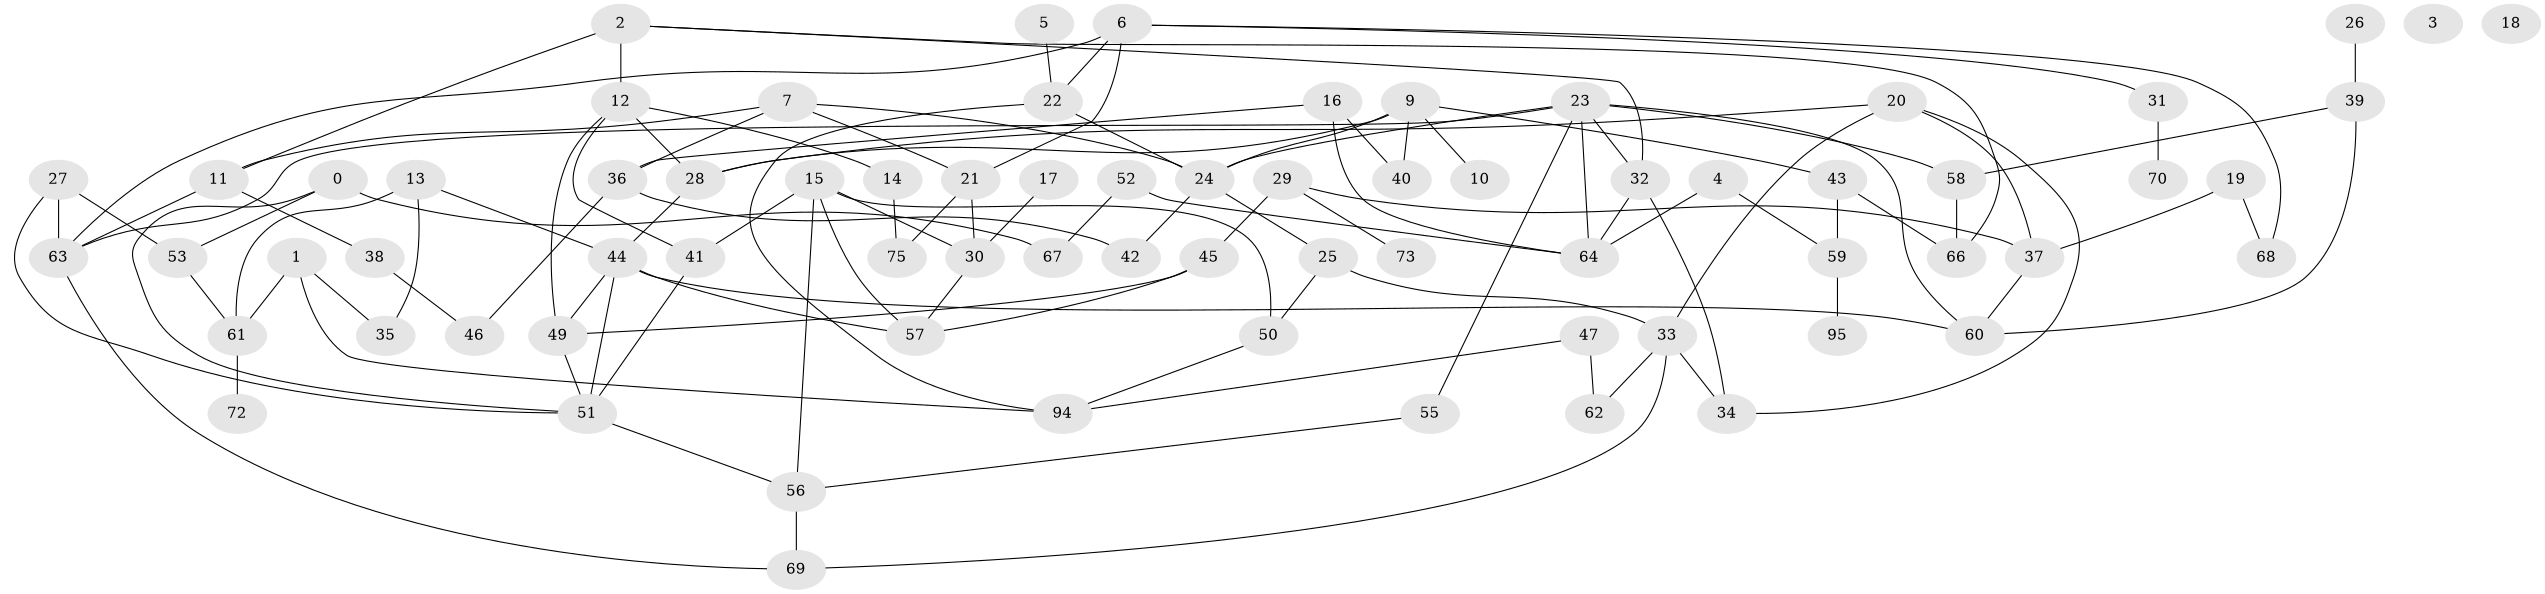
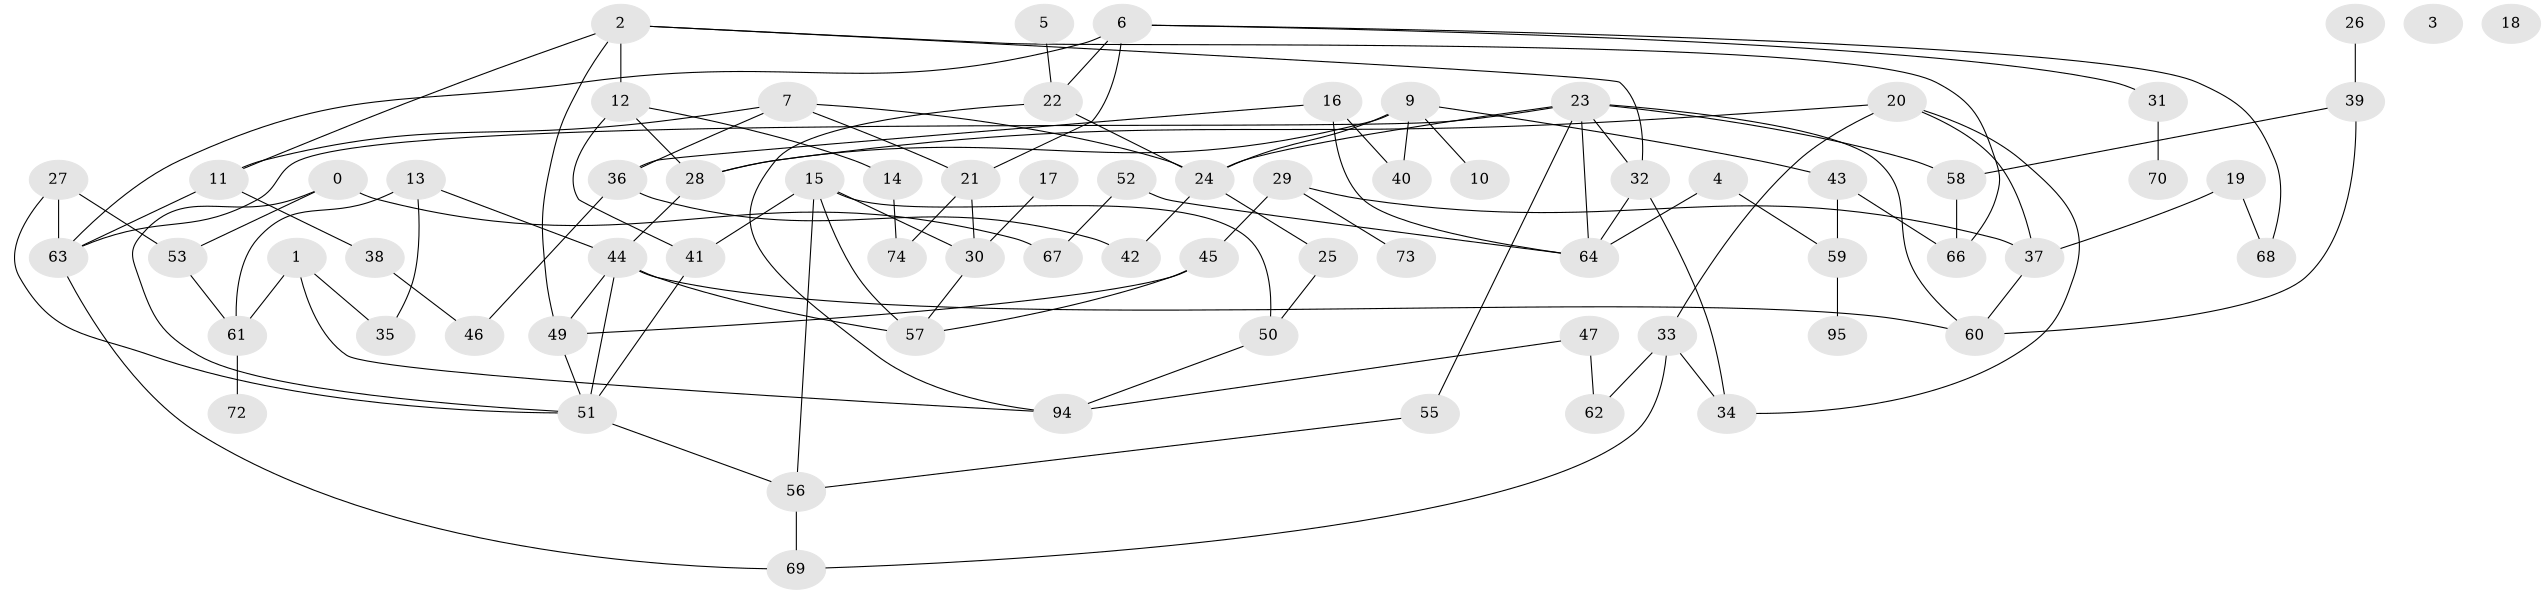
edge "12" -- "49": now "2" -- "49"
node "75": label "75" -> "74"
edge "25" -- "33": removed
